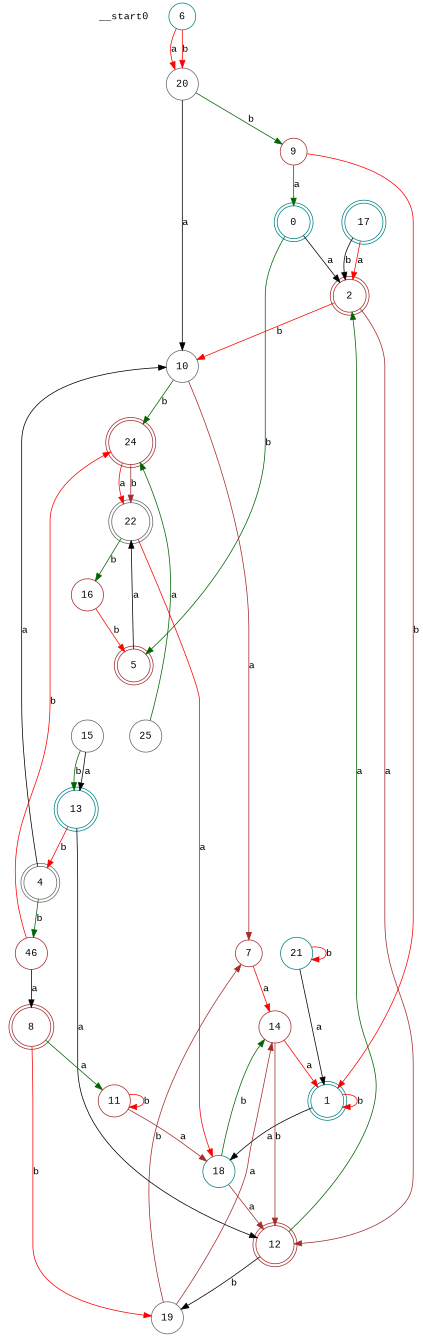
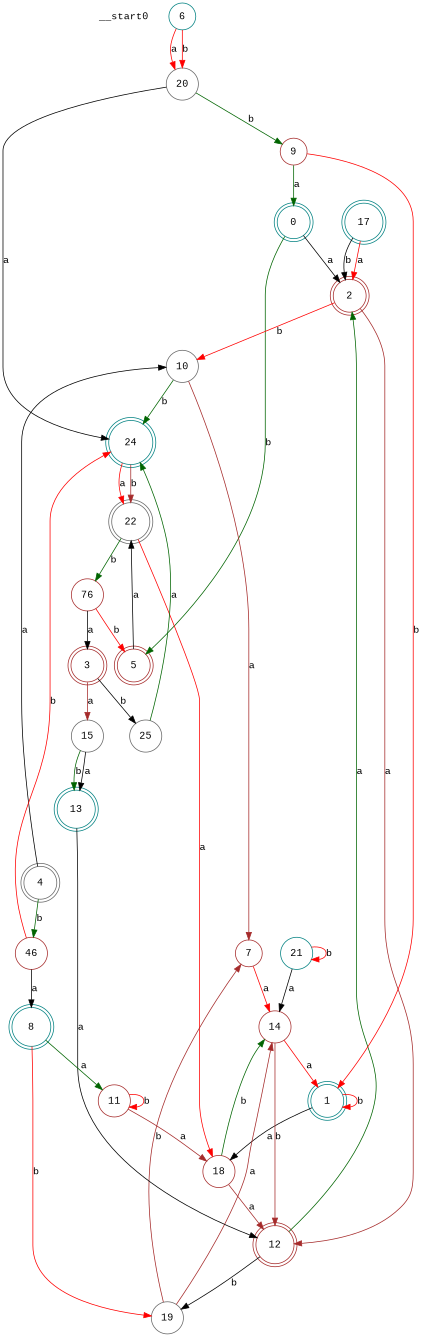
edge "20" -> "10": now "20" -> "24"
node "24": color brown -> teal
node "16": label "16" -> "76"
node "3": added
edge "13" -> "4": removed, label "b"
edge "21" -> "1": now "21" -> "14"
node "8": color brown -> teal
node "18": color teal -> brown
